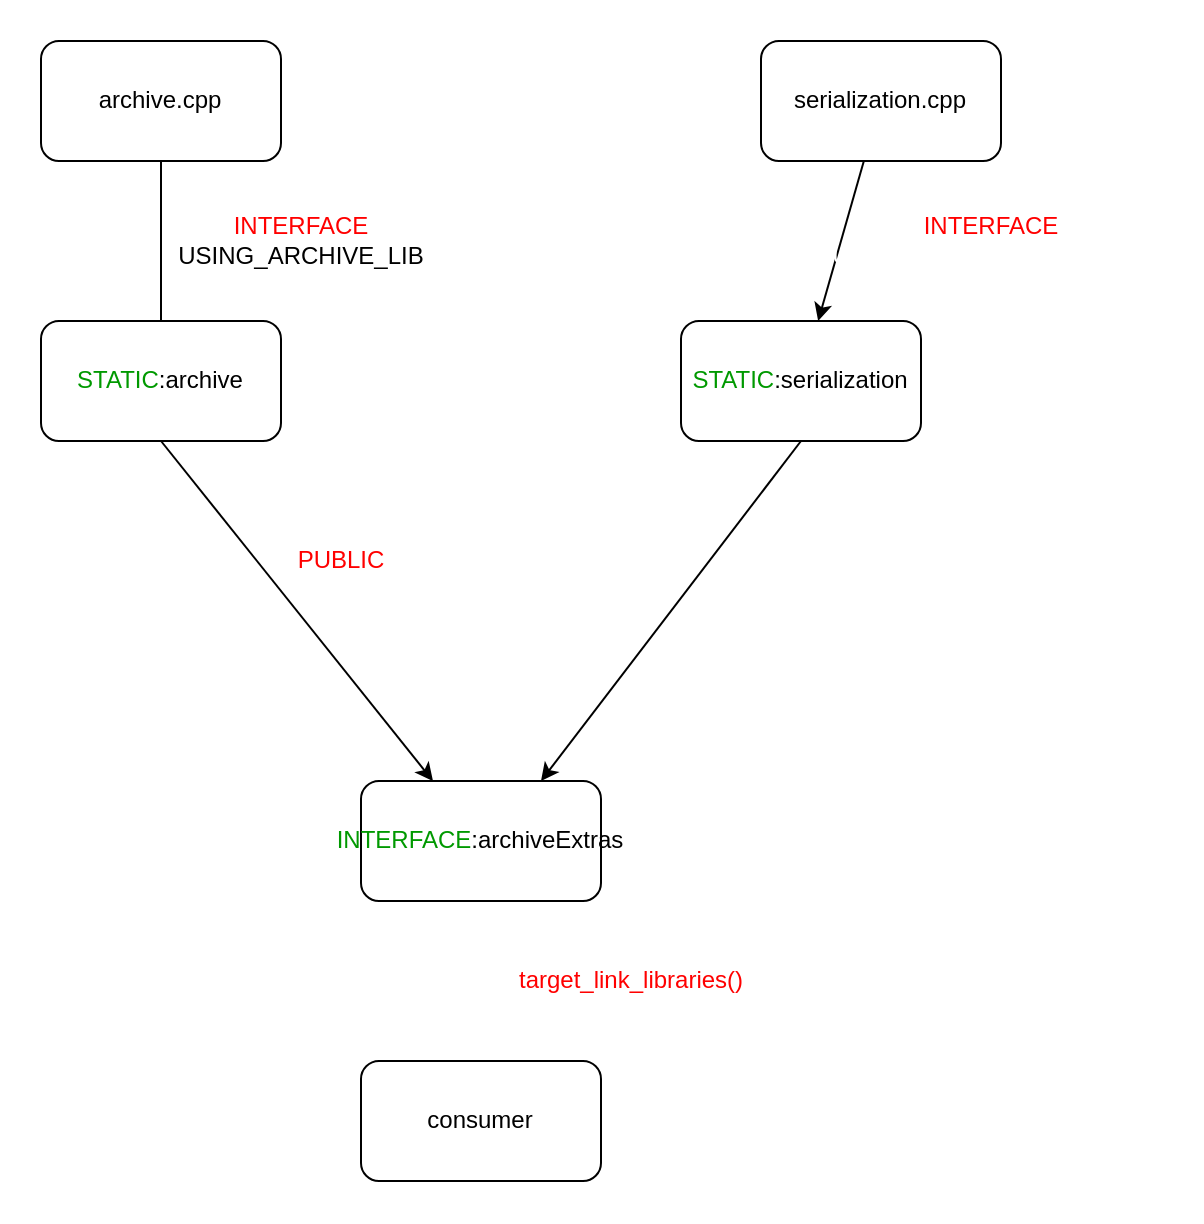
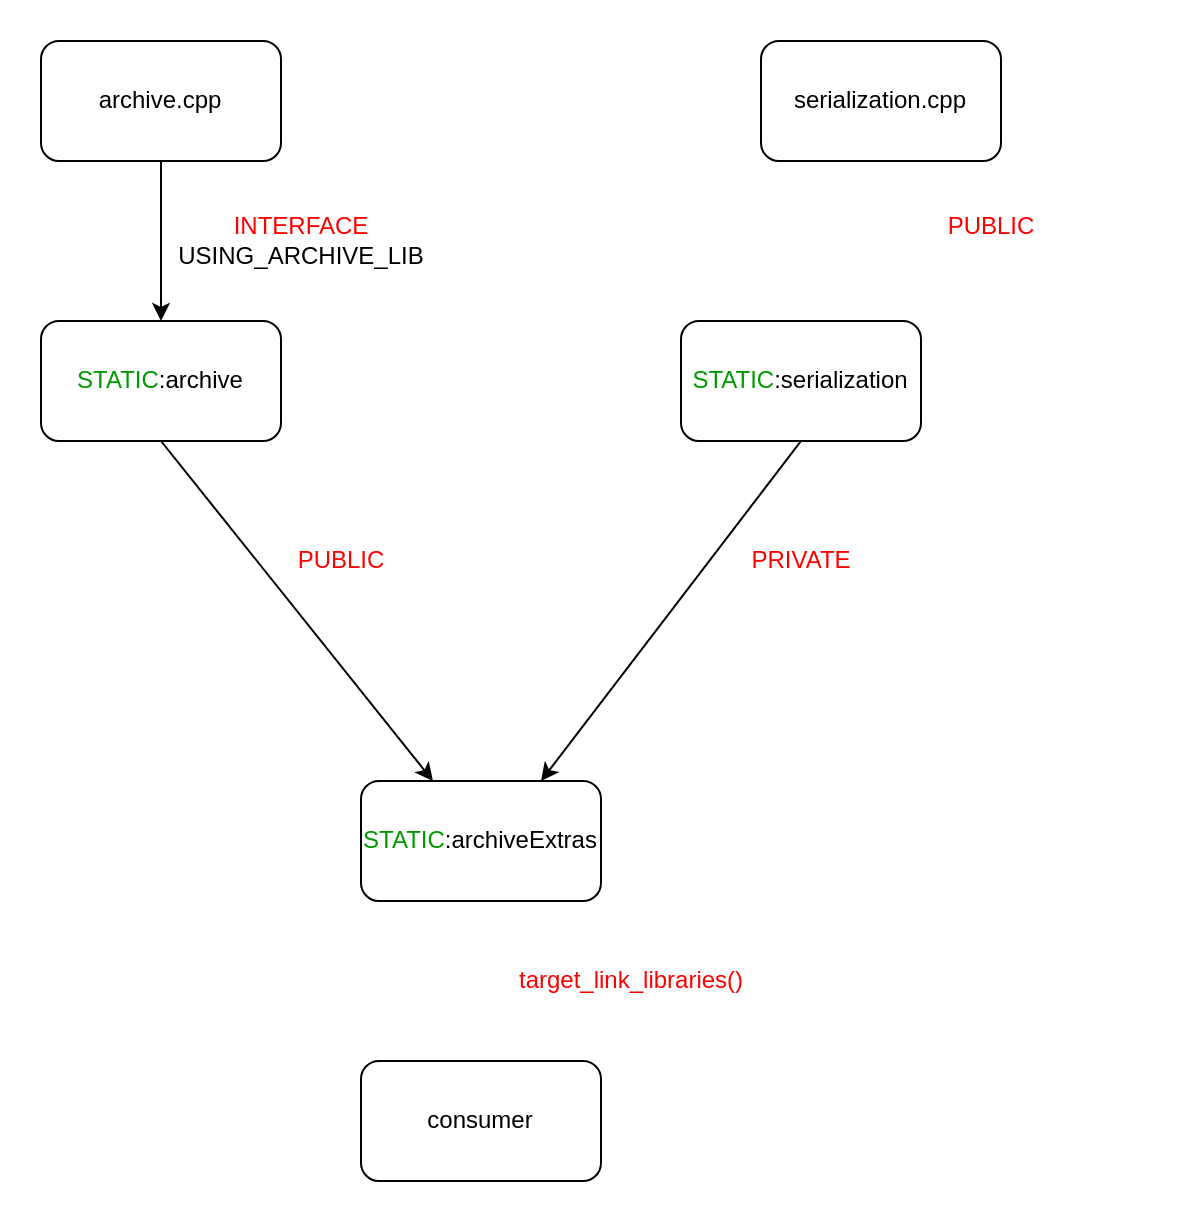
edge "serialization.cpp" -> "STATIC:serialization": removed
node "INTERFACE USING_SERIALIZATION_LIB": label "INTERFACE USING_SERIALIZATION_LIB" -> "PUBLIC USING_SERIALIZATION_LIB"
edge "archive.cpp" -- "STATIC:archive": arrowhead none -> classic
node "PRIVATE": added
node "INTERFACE:archiveExtras": label "INTERFACE:archiveExtras" -> "STATIC:archiveExtras"
